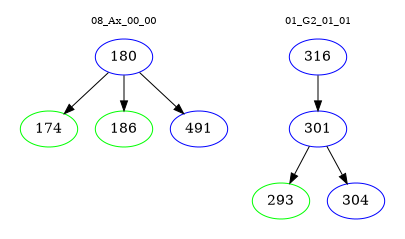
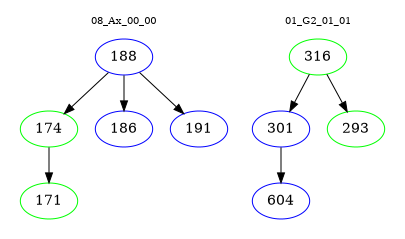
node "180": label "180" -> "188"
node "316": color blue -> green
node "186": color green -> blue
node "491": label "491" -> "191"
edge "301" -> "293": now "316" -> "293"
node "171": added
node "304": label "304" -> "604"
